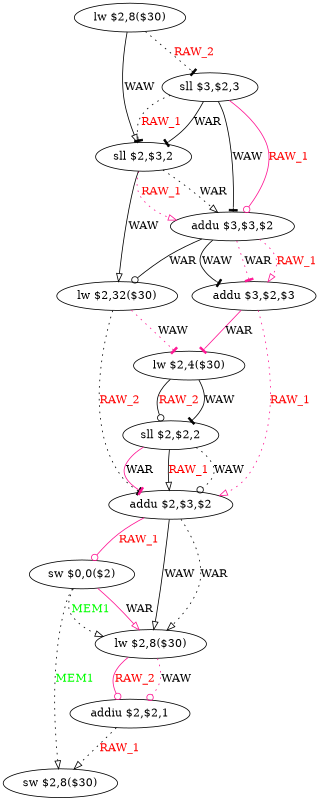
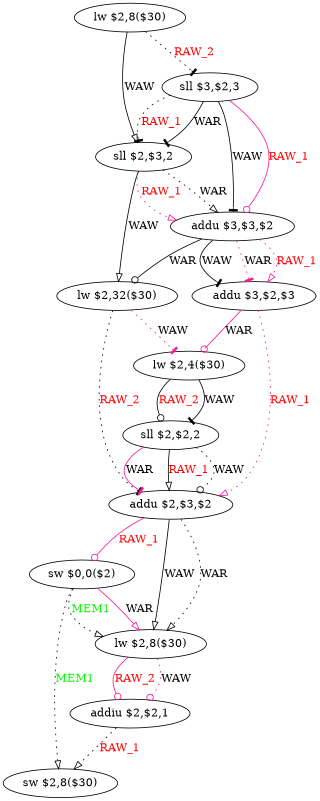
edge "addu $3,$2,$3" -> "lw $2,4($30)": arrowhead tee -> odot
